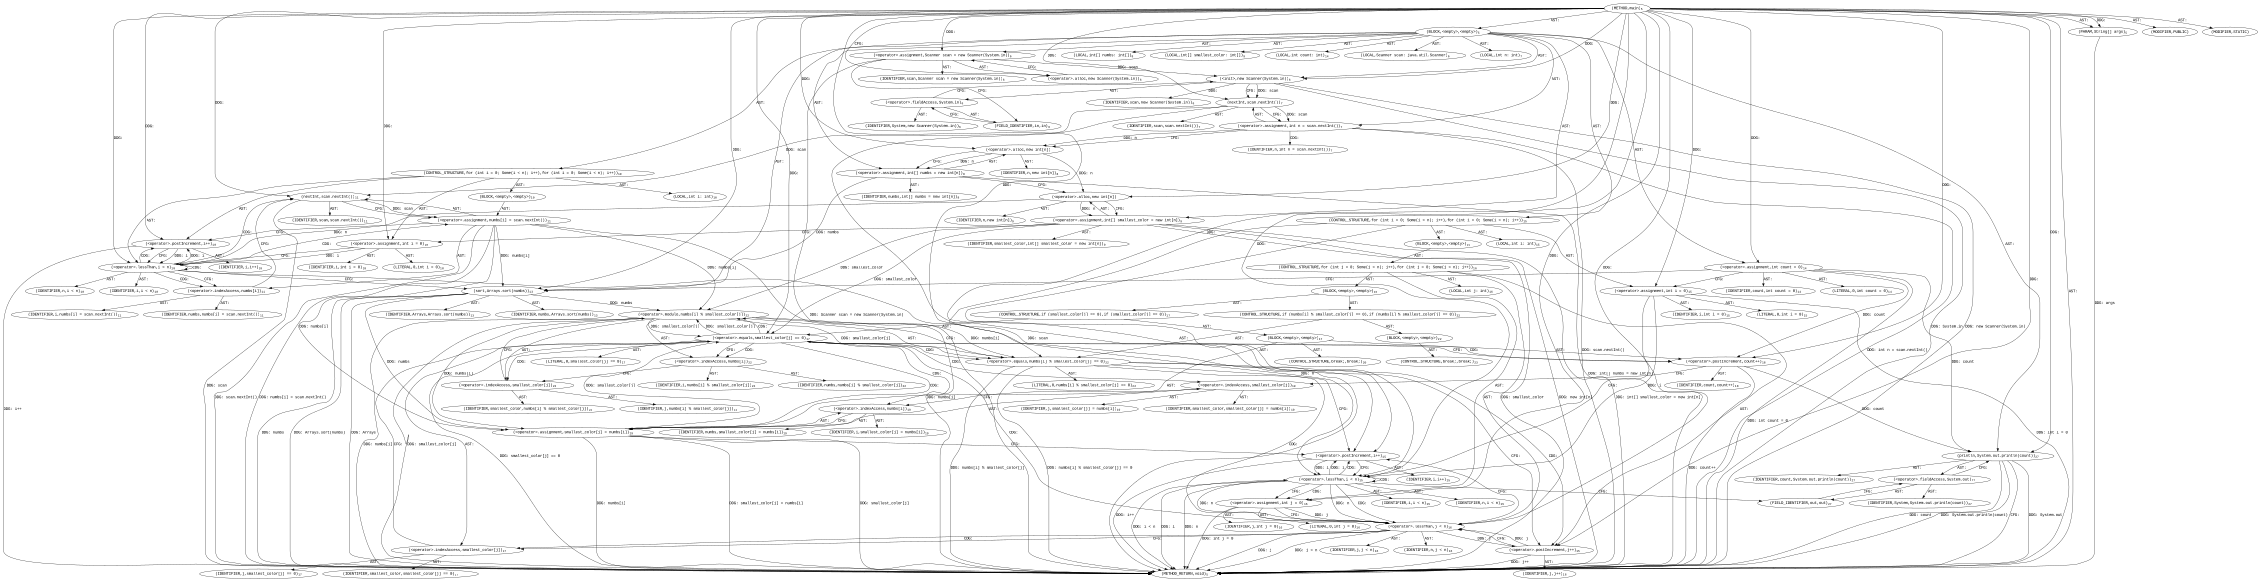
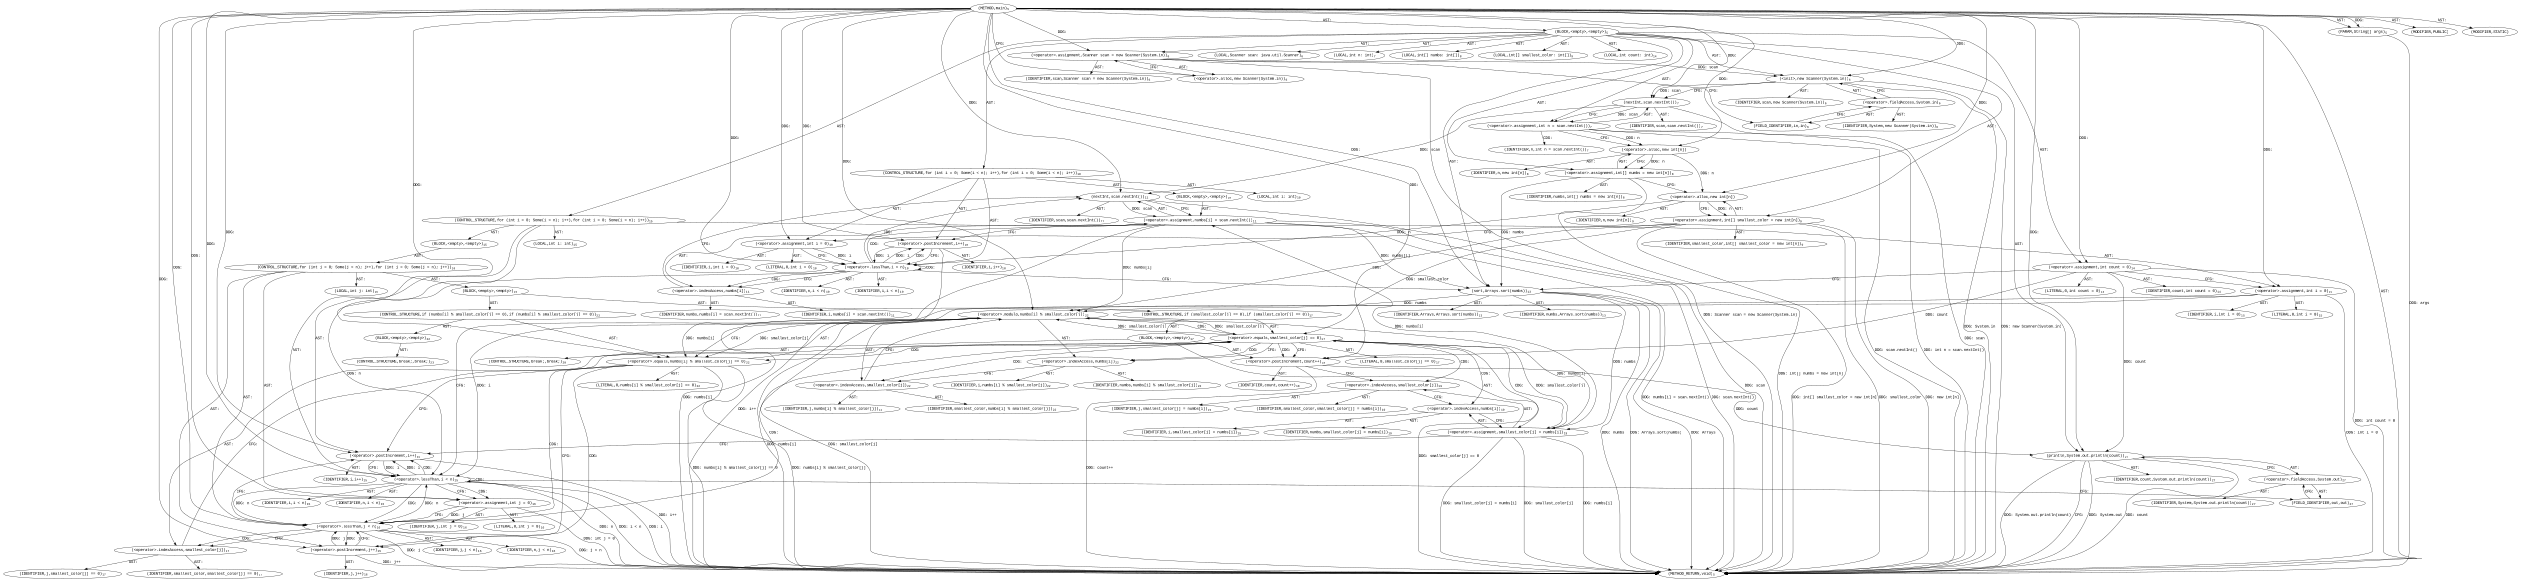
edge "(METHOD,main)" -> "(<operator>.equals,smallest_color[j] == 0)": now "(METHOD,main)" -> "(<operator>.modulo,numbs[i] % smallest_color[j])"
edge "(<init>,new Scanner(System.in))" -> "(IDENTIFIER,scan,new Scanner(System.in))": label "DDG: " -> "AST: "
edge "(<operator>.assignment,int[] smallest_color = new int[n])" -> "(<operator>.modulo,numbs[i] % smallest_color[j])": label "DDG: smallest_color" -> "CDG: "
edge "(<operator>.assignment,numbs[i] = scan.nextInt())" -> "(<operator>.assignment,smallest_color[j] = numbs[i])": reversed
